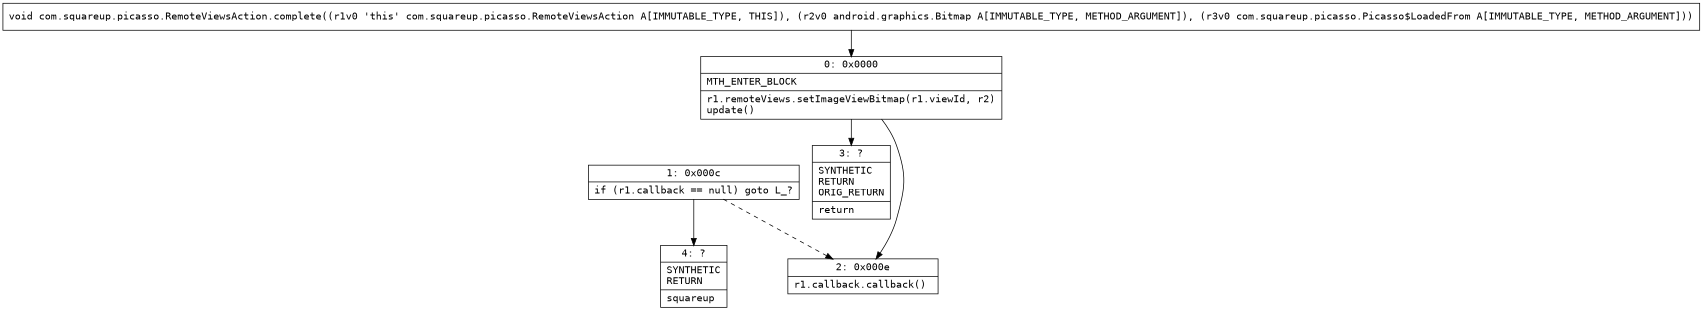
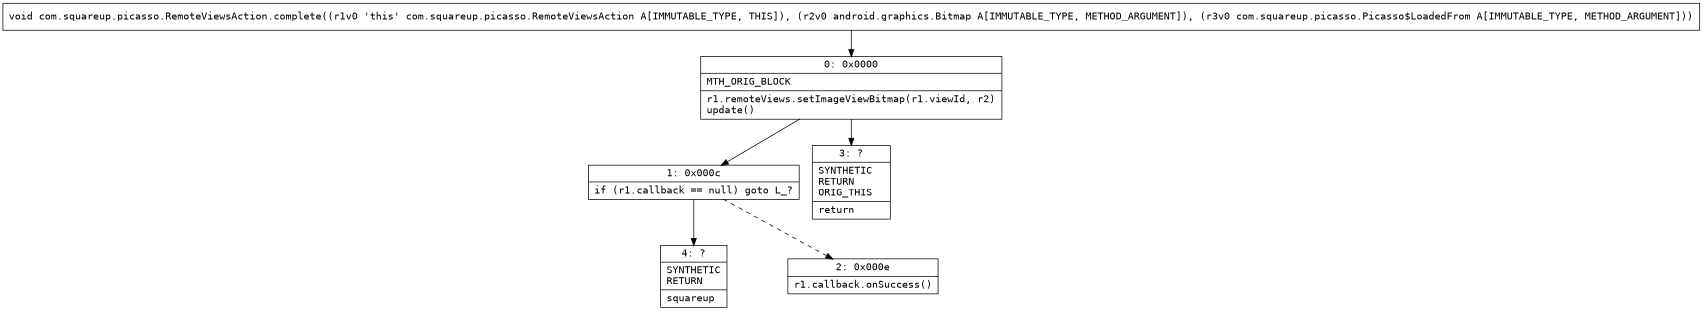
node "0: 0x0000": text "MTH_ENTER_BLOCK" -> "MTH_ORIG_BLOCK"
edge "0: 0x0000" -> "2: 0x000e": now "0: 0x0000" -> "1: 0x000c"
node "3: ?": text "ORIG_RETURN" -> "ORIG_THIS"
node "2: 0x000e": text "r1.callback.callback()" -> "r1.callback.onSuccess()"
